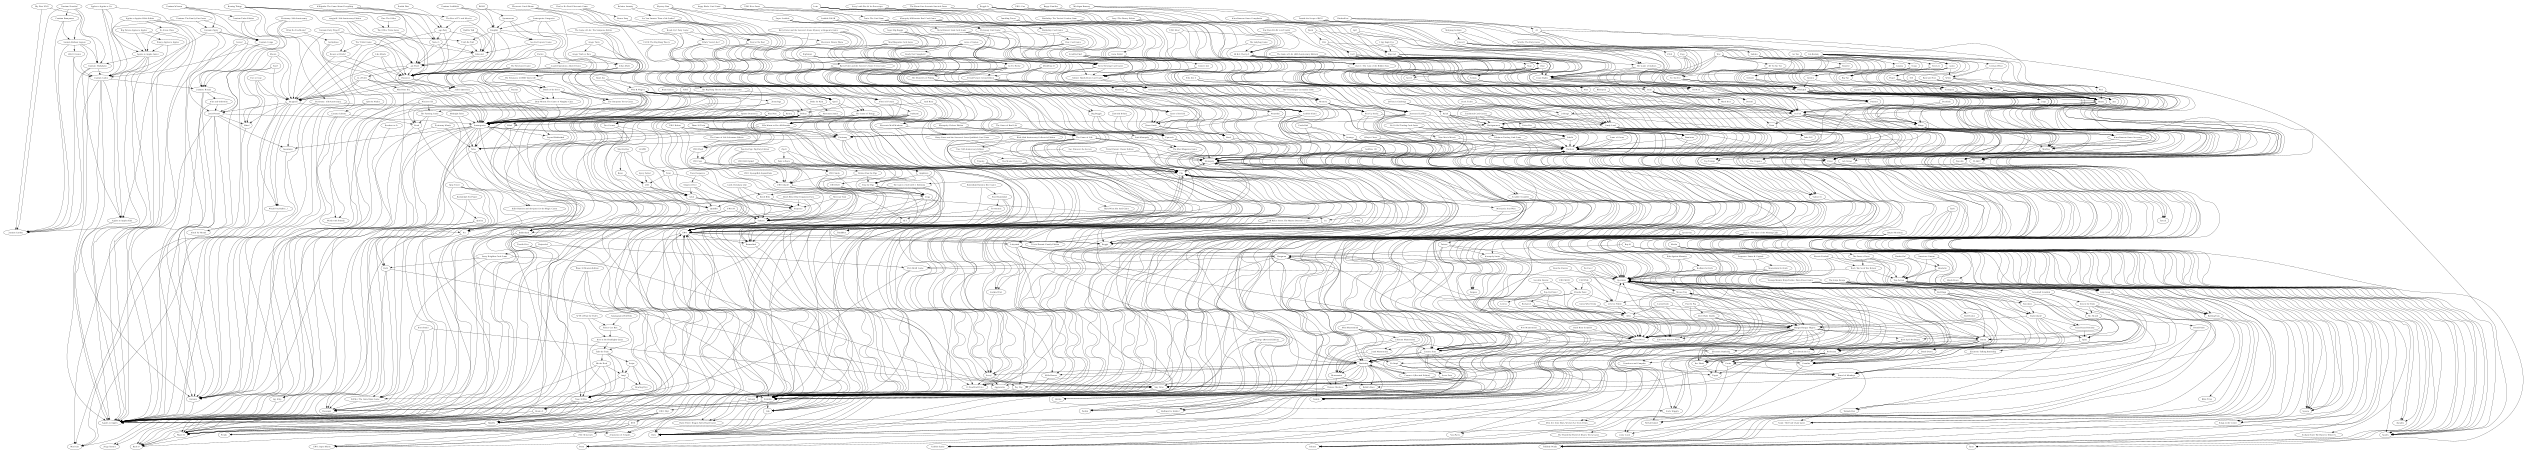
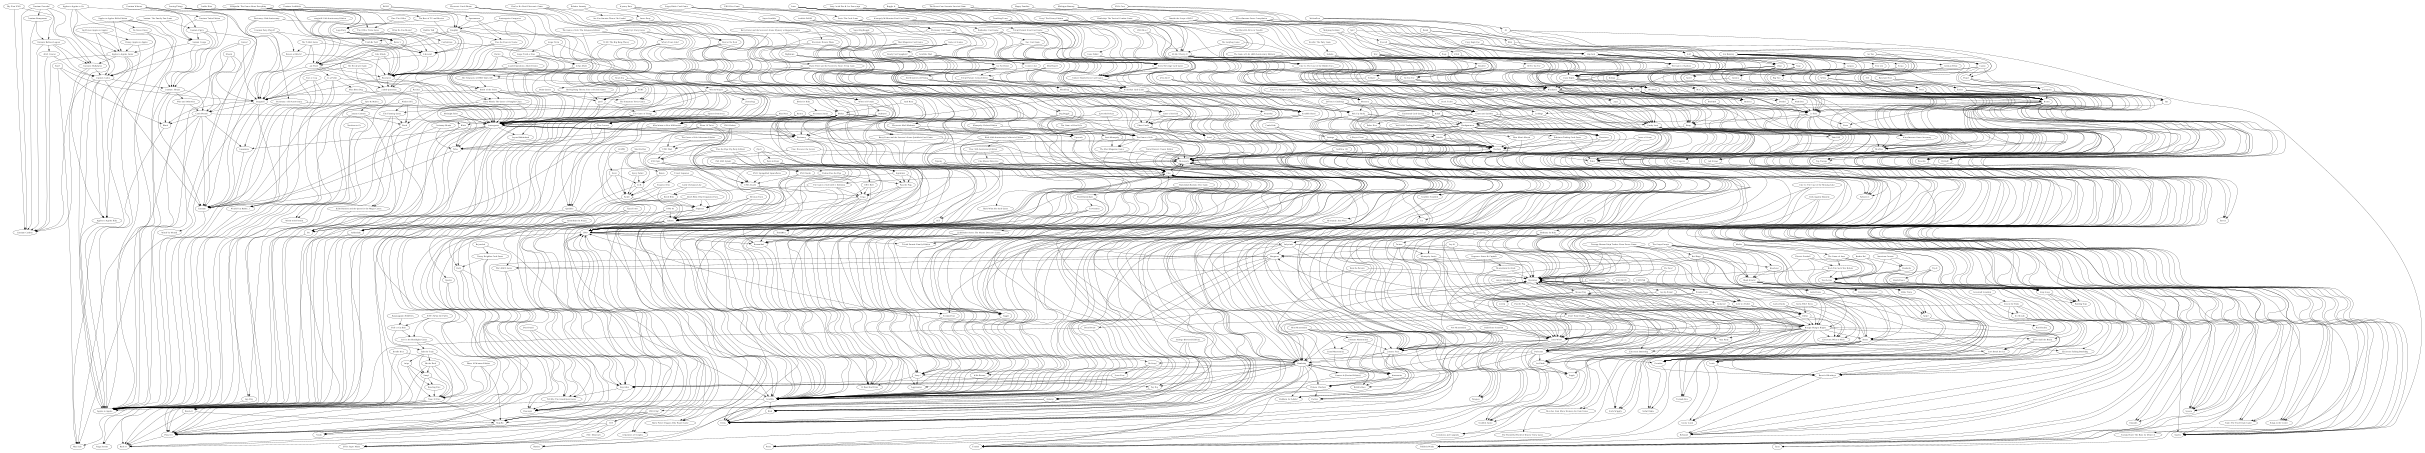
edge "Kalah" -> "Poker": now "Pokémon Trading Card Game" -> "Poker"
edge "Shark Attack!" -> "Splat!": now "Shark Attack!" -> "Bible Trivia"
